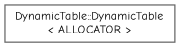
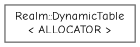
node "DynamicTable::DynamicTable < ALLOCATOR >": label "DynamicTable::DynamicTable < ALLOCATOR >" -> "Realm::DynamicTable < ALLOCATOR >"
